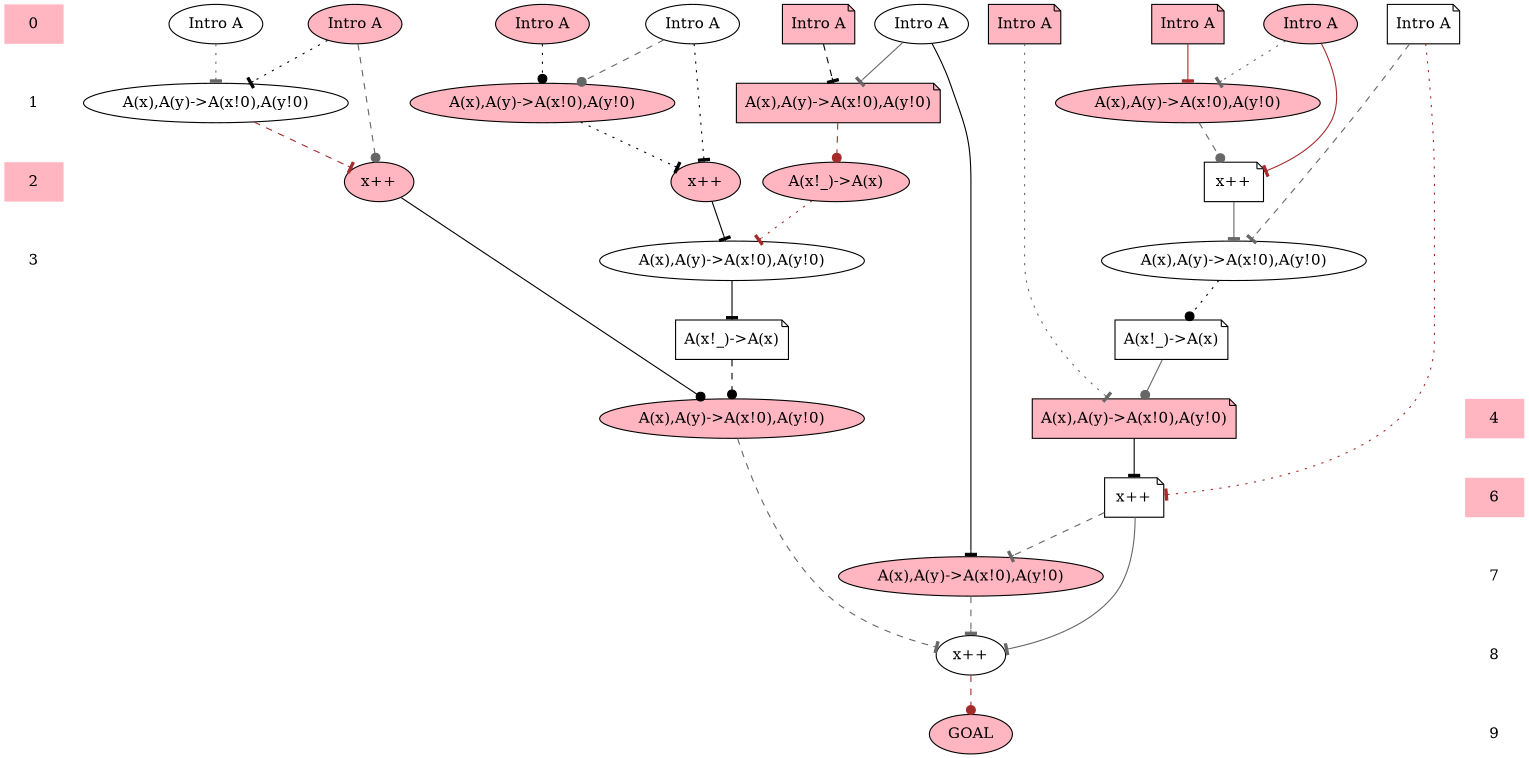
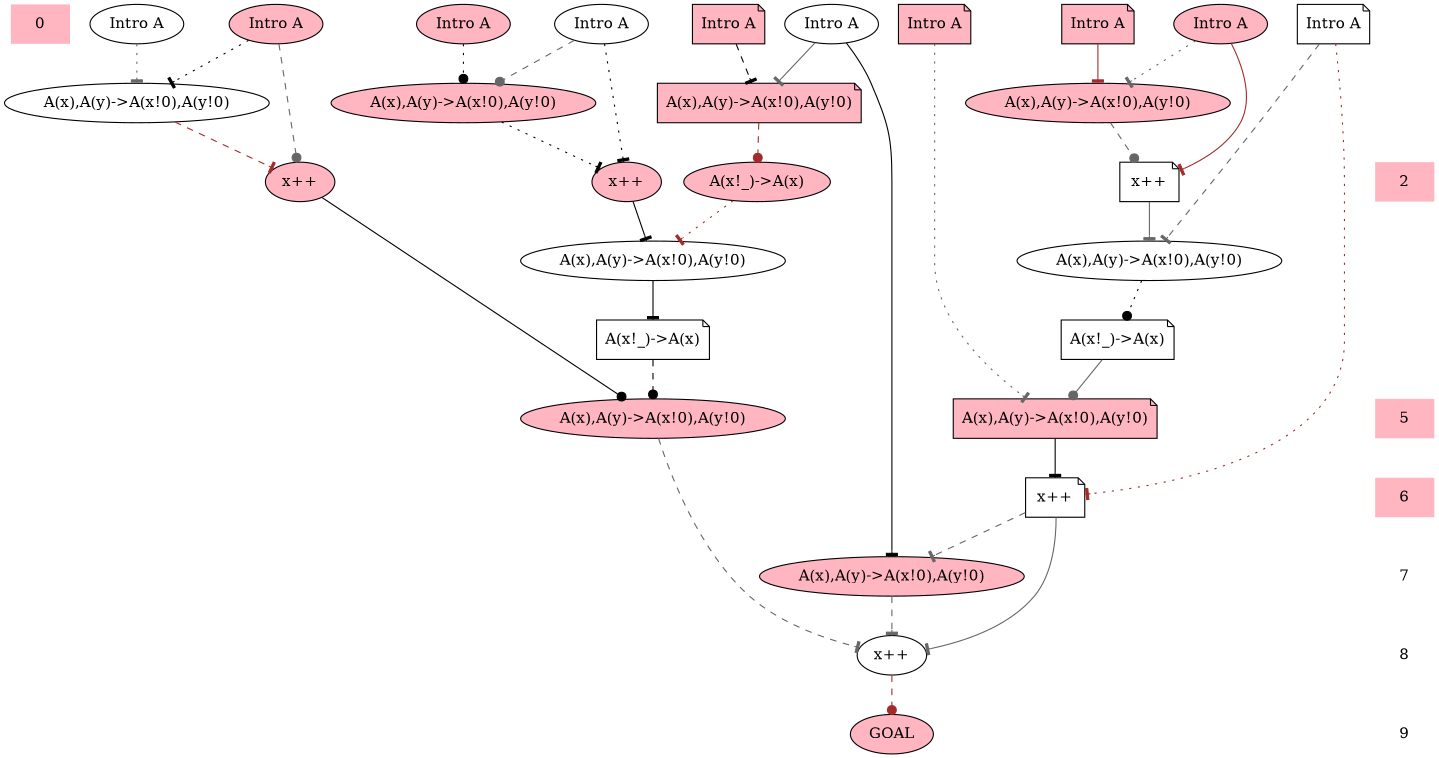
node "1": removed
node "3": removed
node "4": label "4" -> "5"
